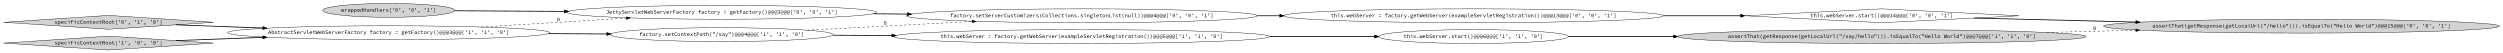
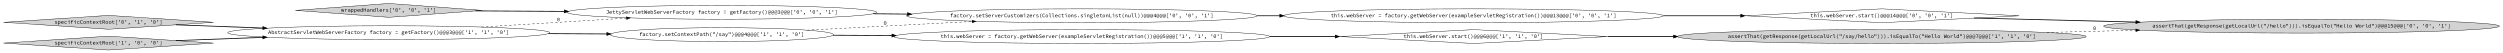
node "wrappedHandlers['0', '0', '1']": shape ellipse -> diamond
node "this.webServer.start()@@@6@@@['1', '1', '0']": shape ellipse -> diamond
